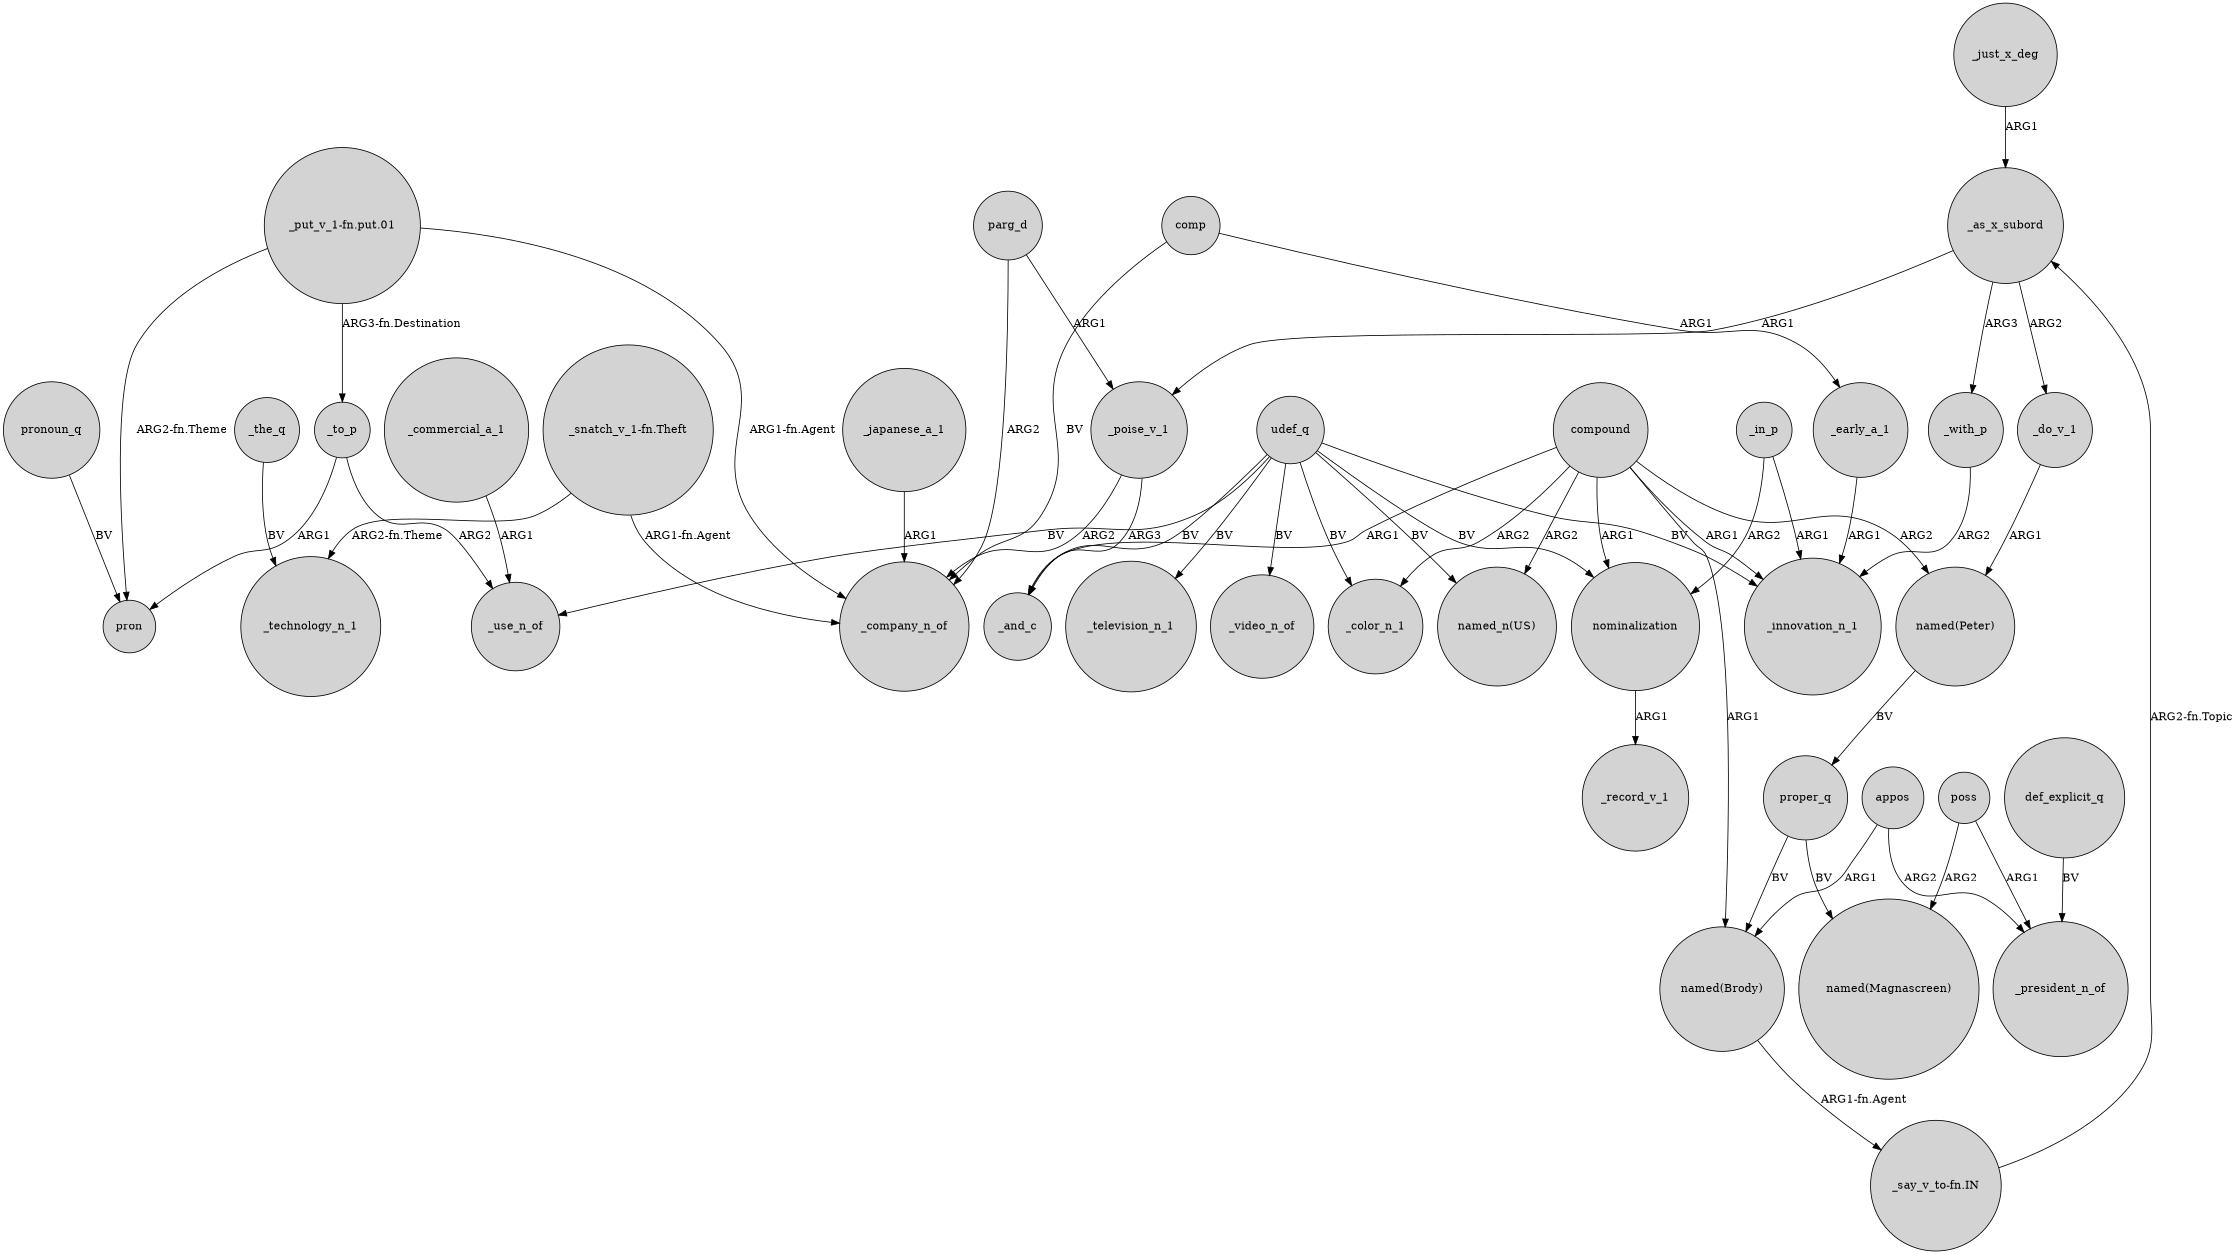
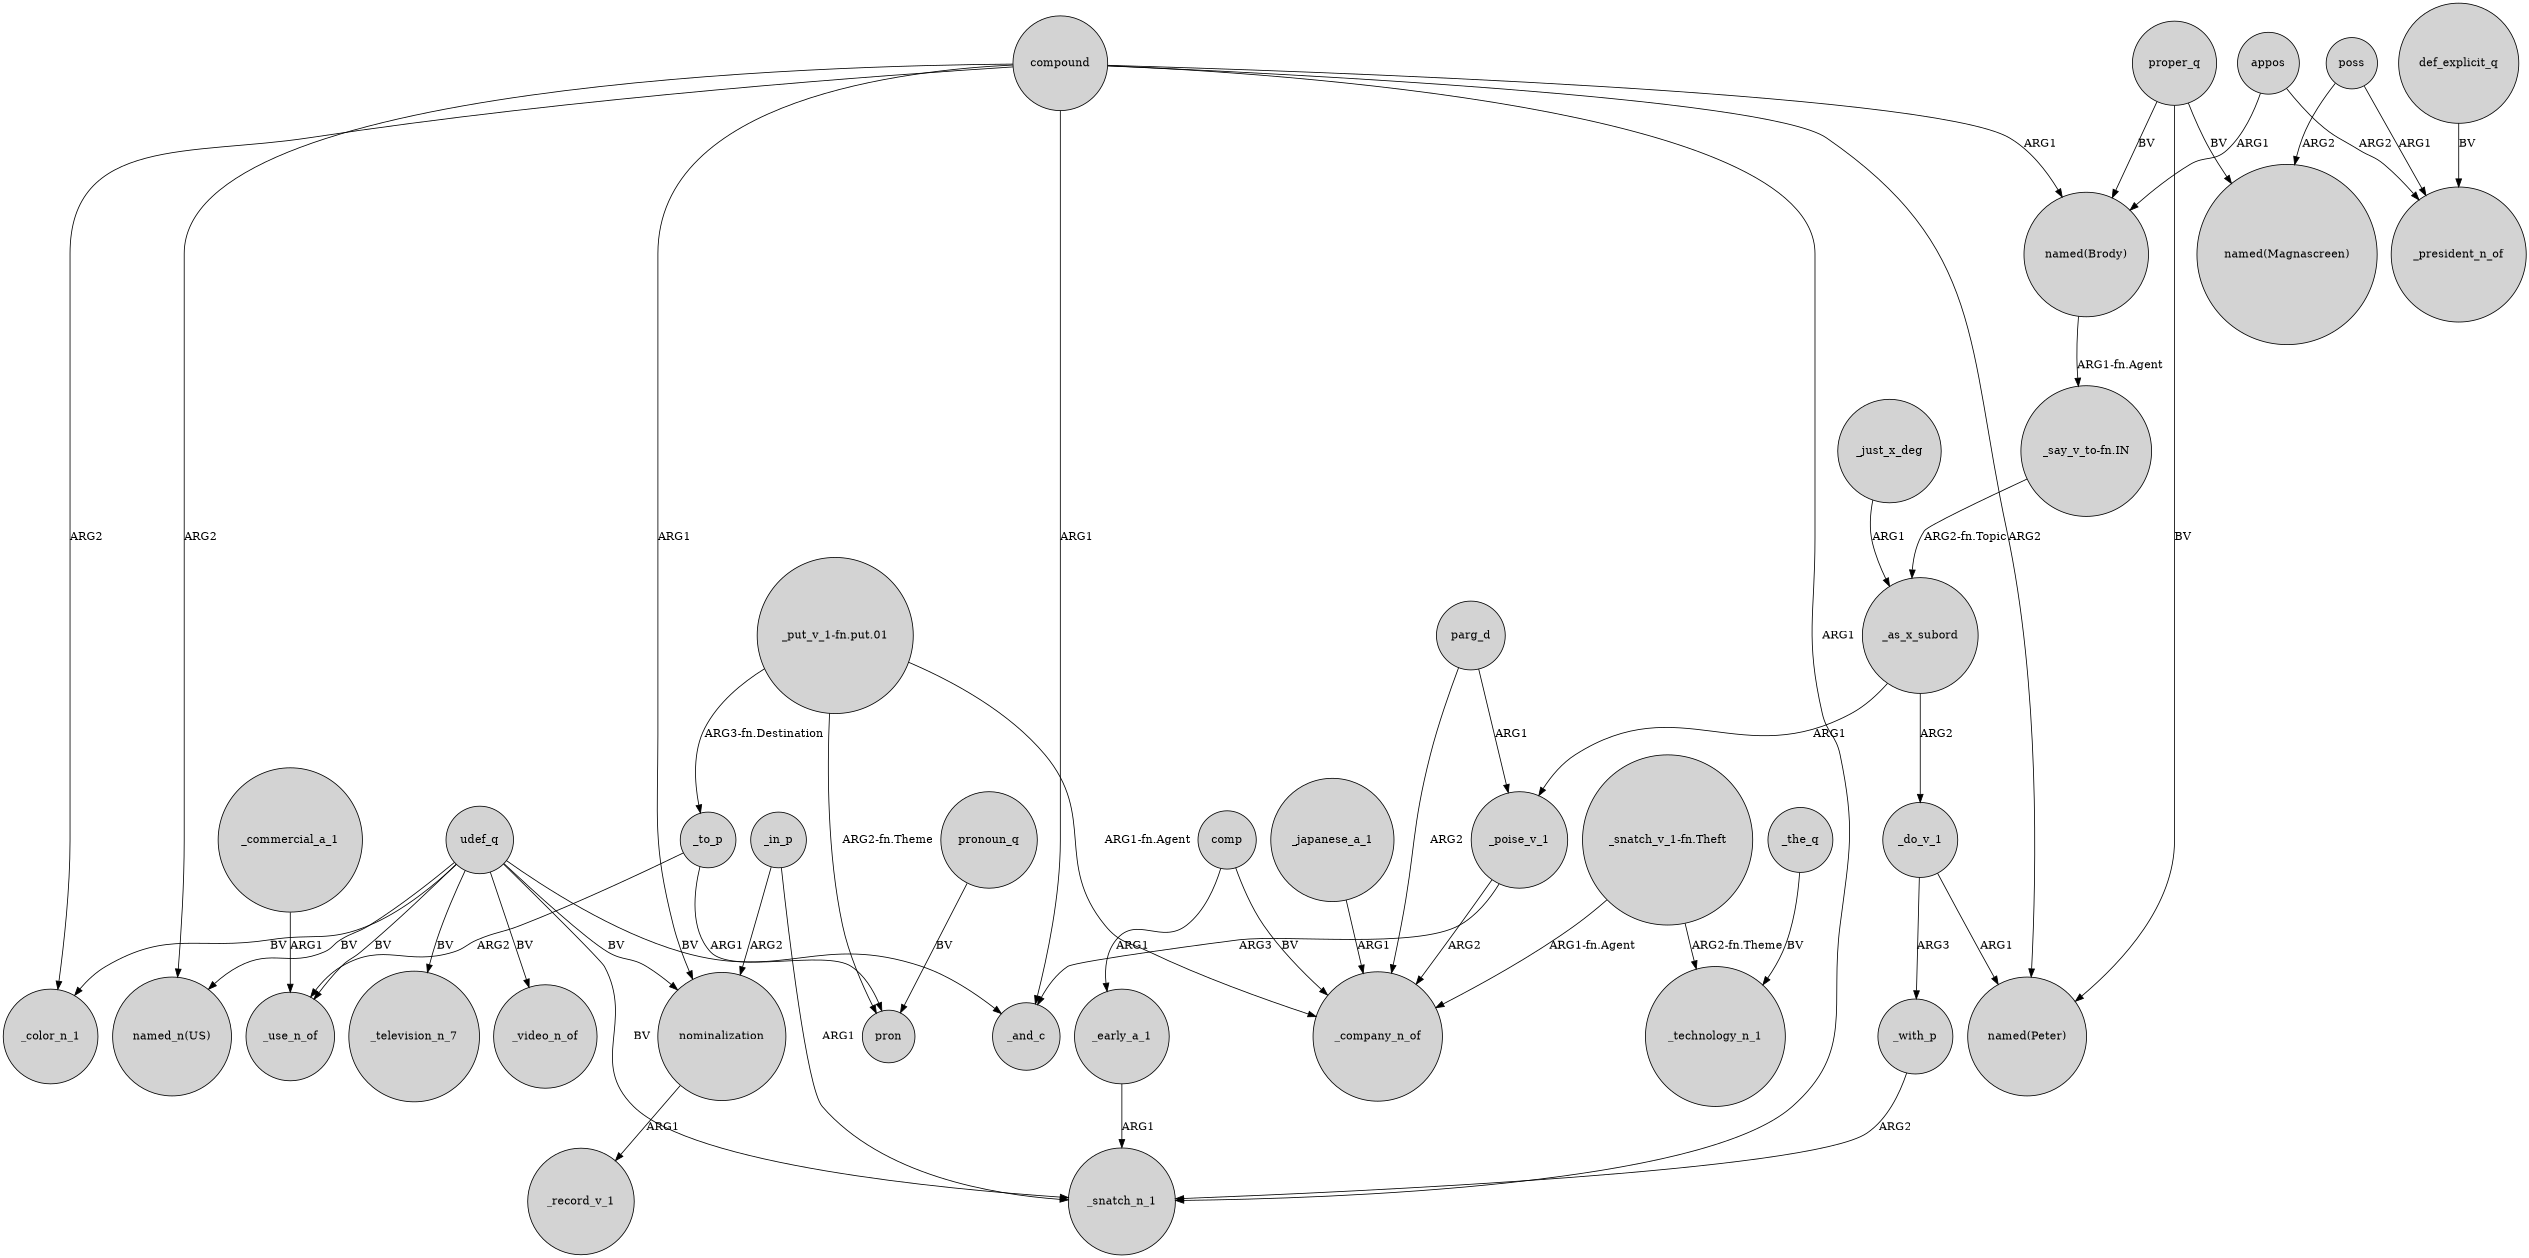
edge "_as_x_subord" -> "_with_p": now "_do_v_1" -> "_with_p"
node "_television_n_1": label "_television_n_1" -> "_television_n_7"
node "_innovation_n_1": label "_innovation_n_1" -> "_snatch_n_1"
edge "named(Peter)" -> "proper_q": reversed
